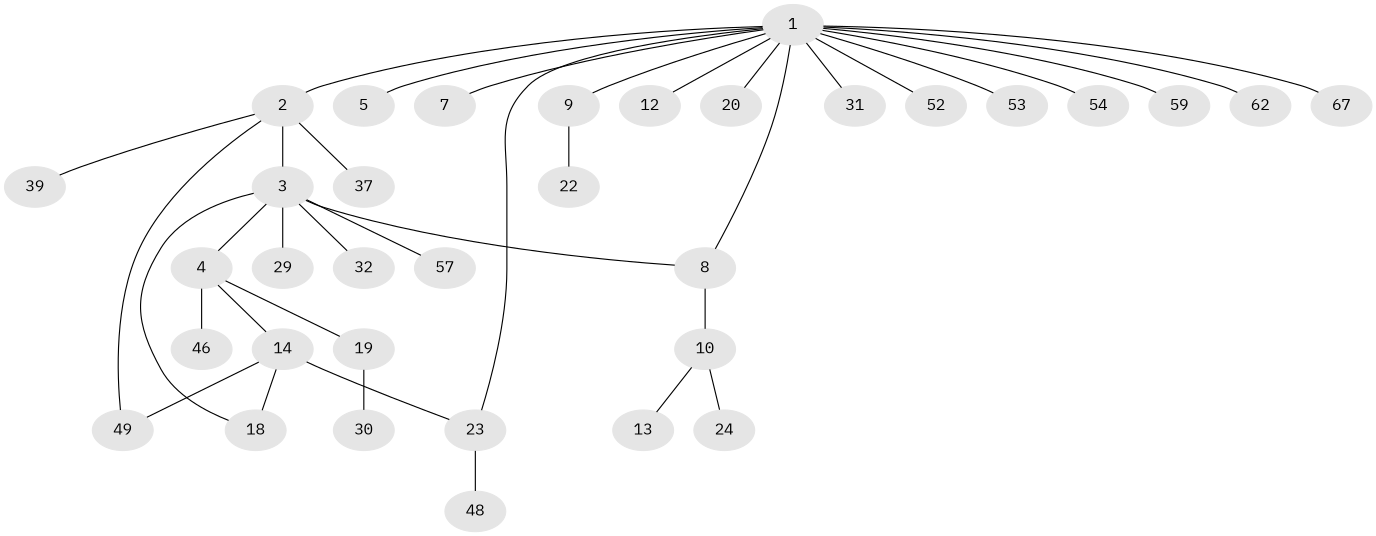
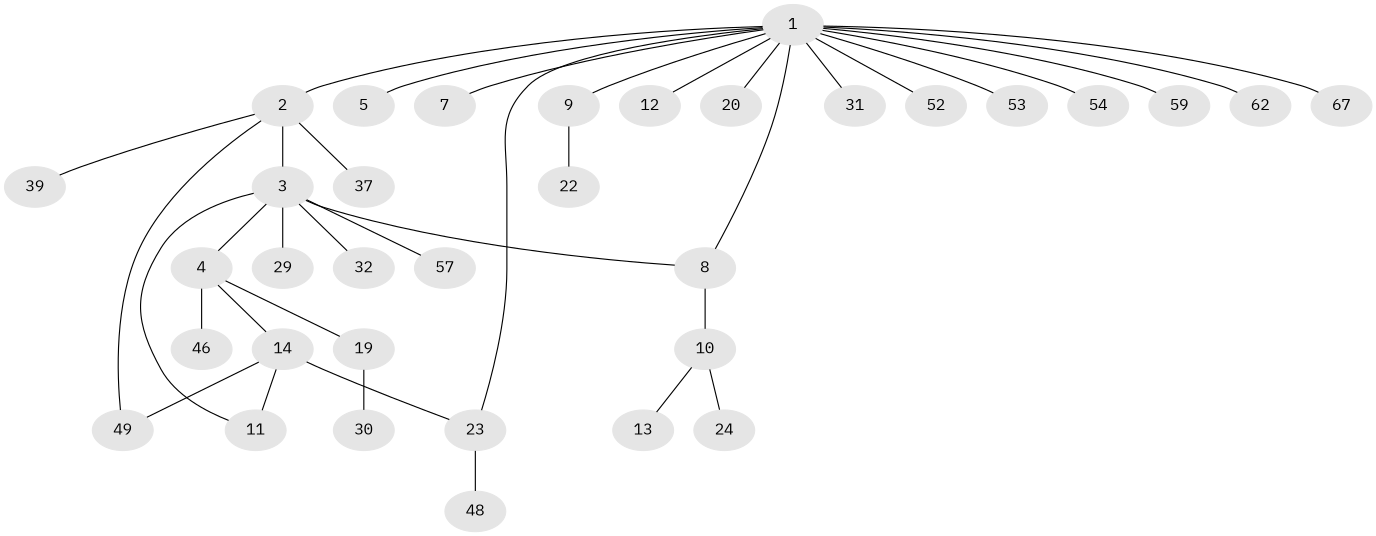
node "18": label "18" -> "11"
